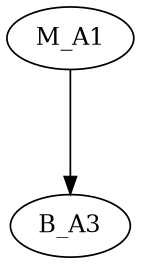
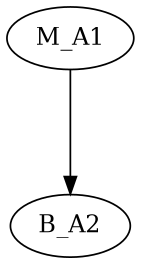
node "B_A3": label "B_A3" -> "B_A2"
